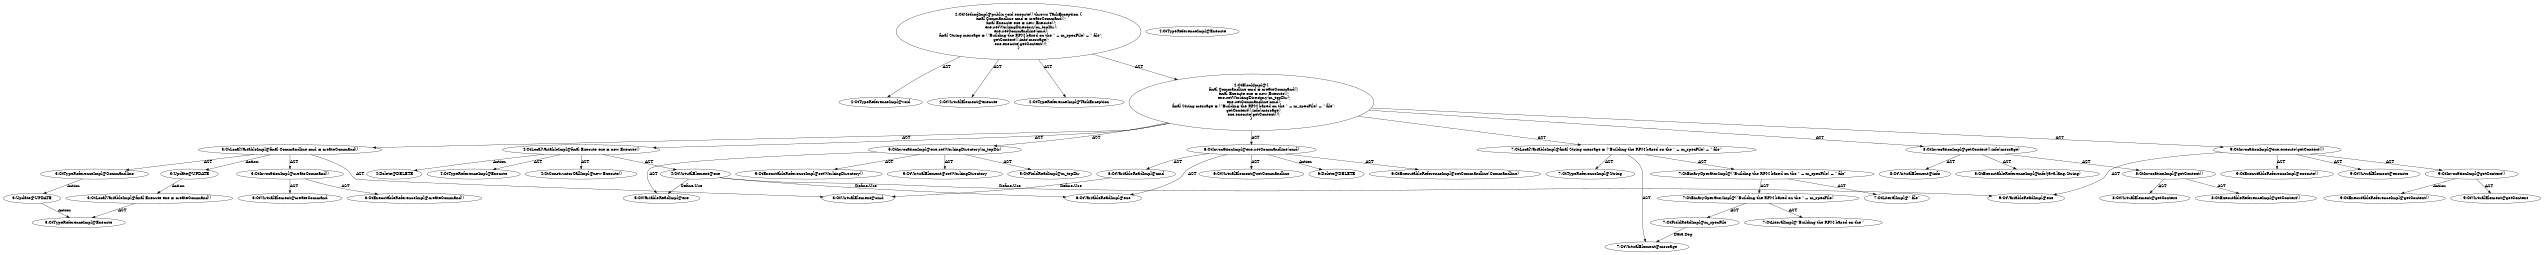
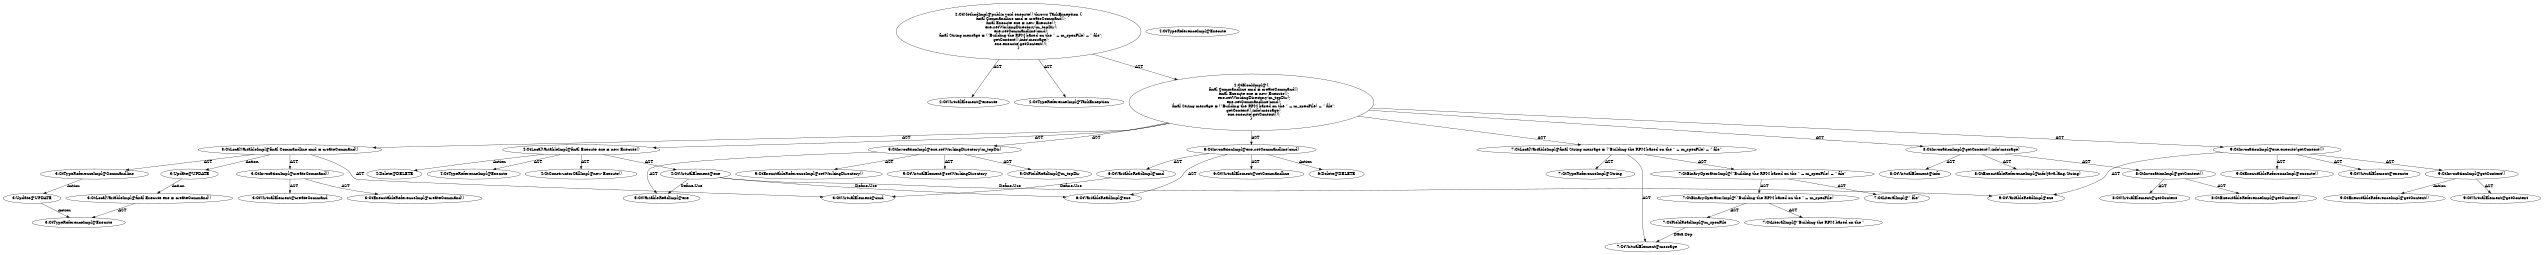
node "2:CtTypeReferenceImpl@void": removed
node "6:CtExecutableReferenceImpl@setCommandline(Commandline)": removed
